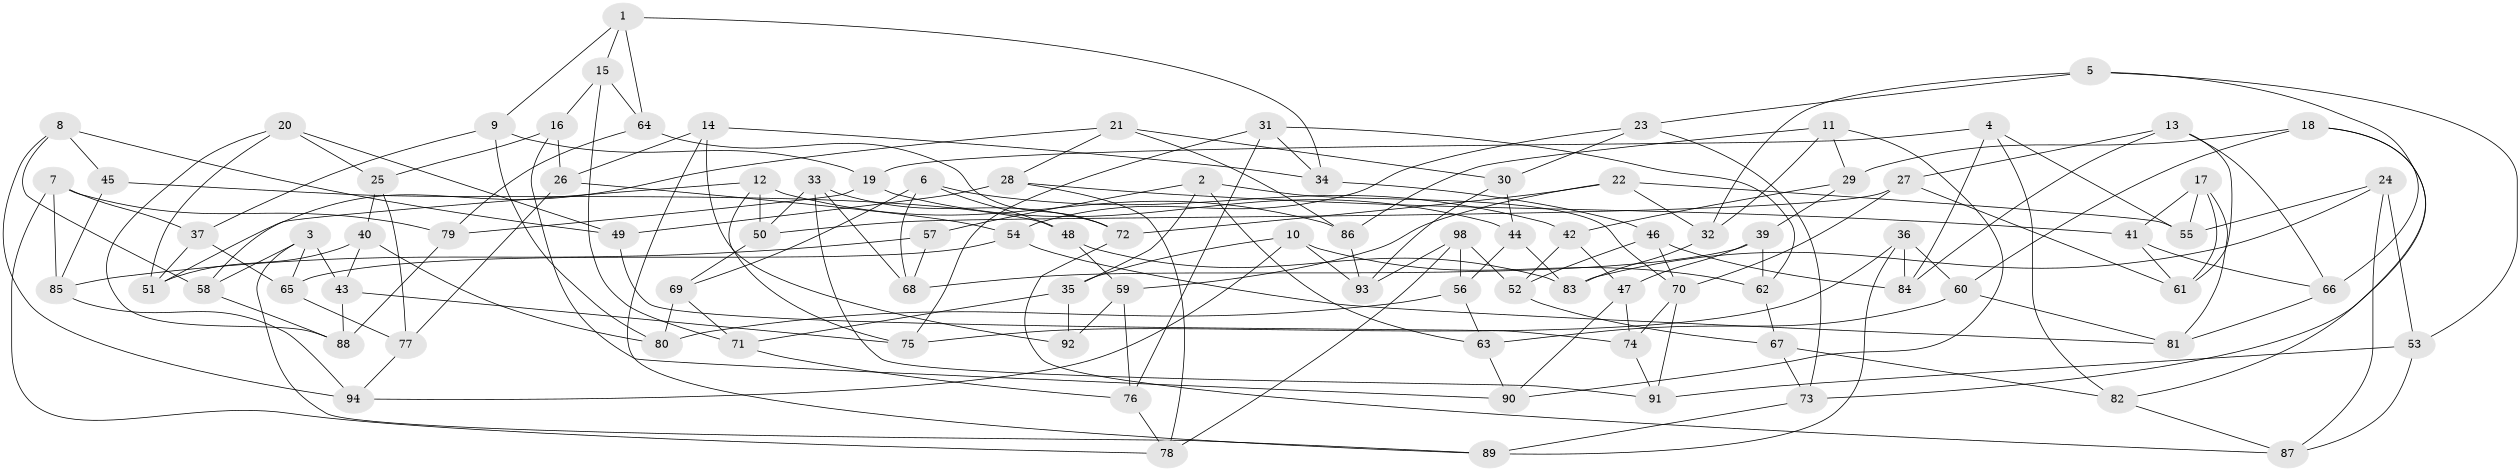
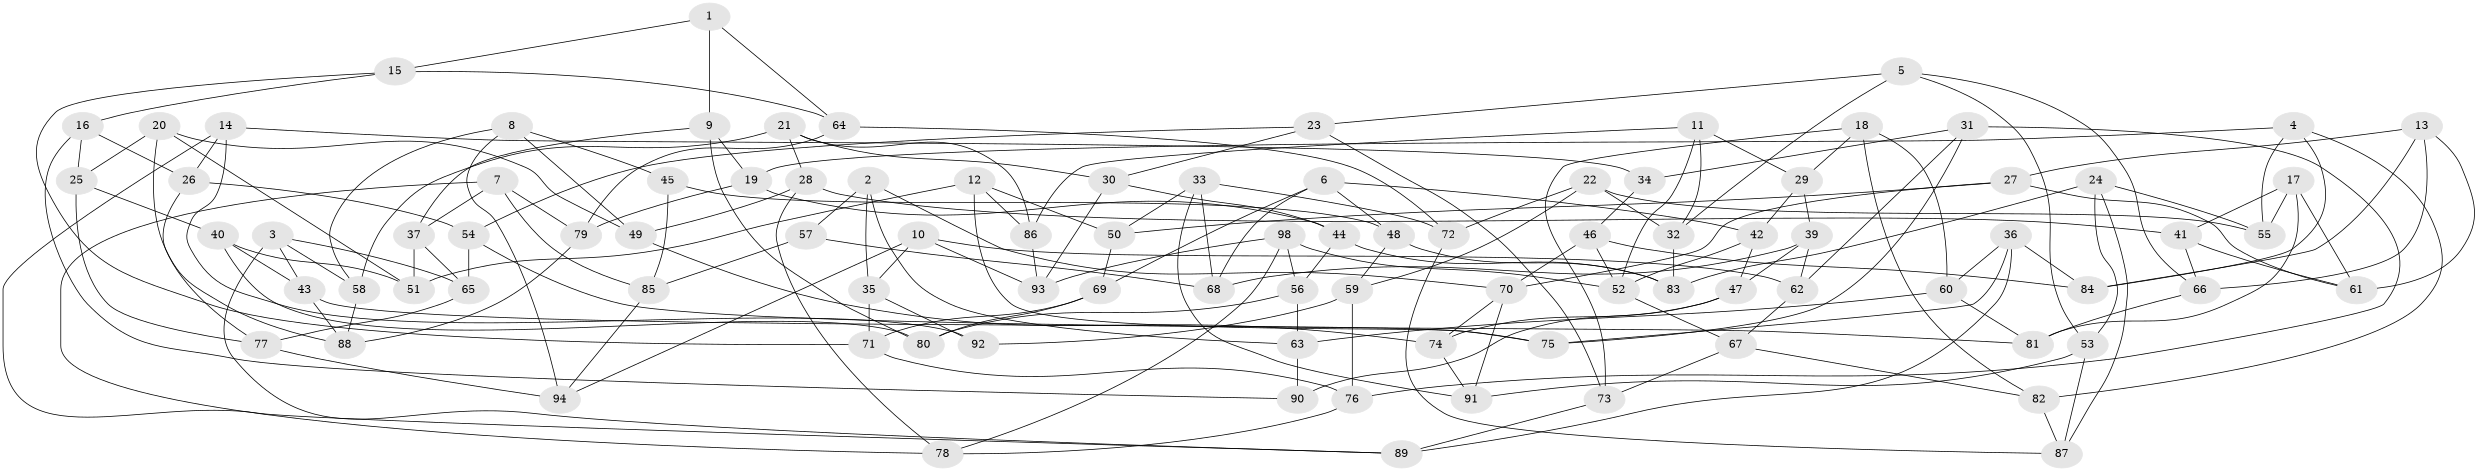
edge "1" -- "34": removed
edge "11" -- "90": now "11" -- "52"
